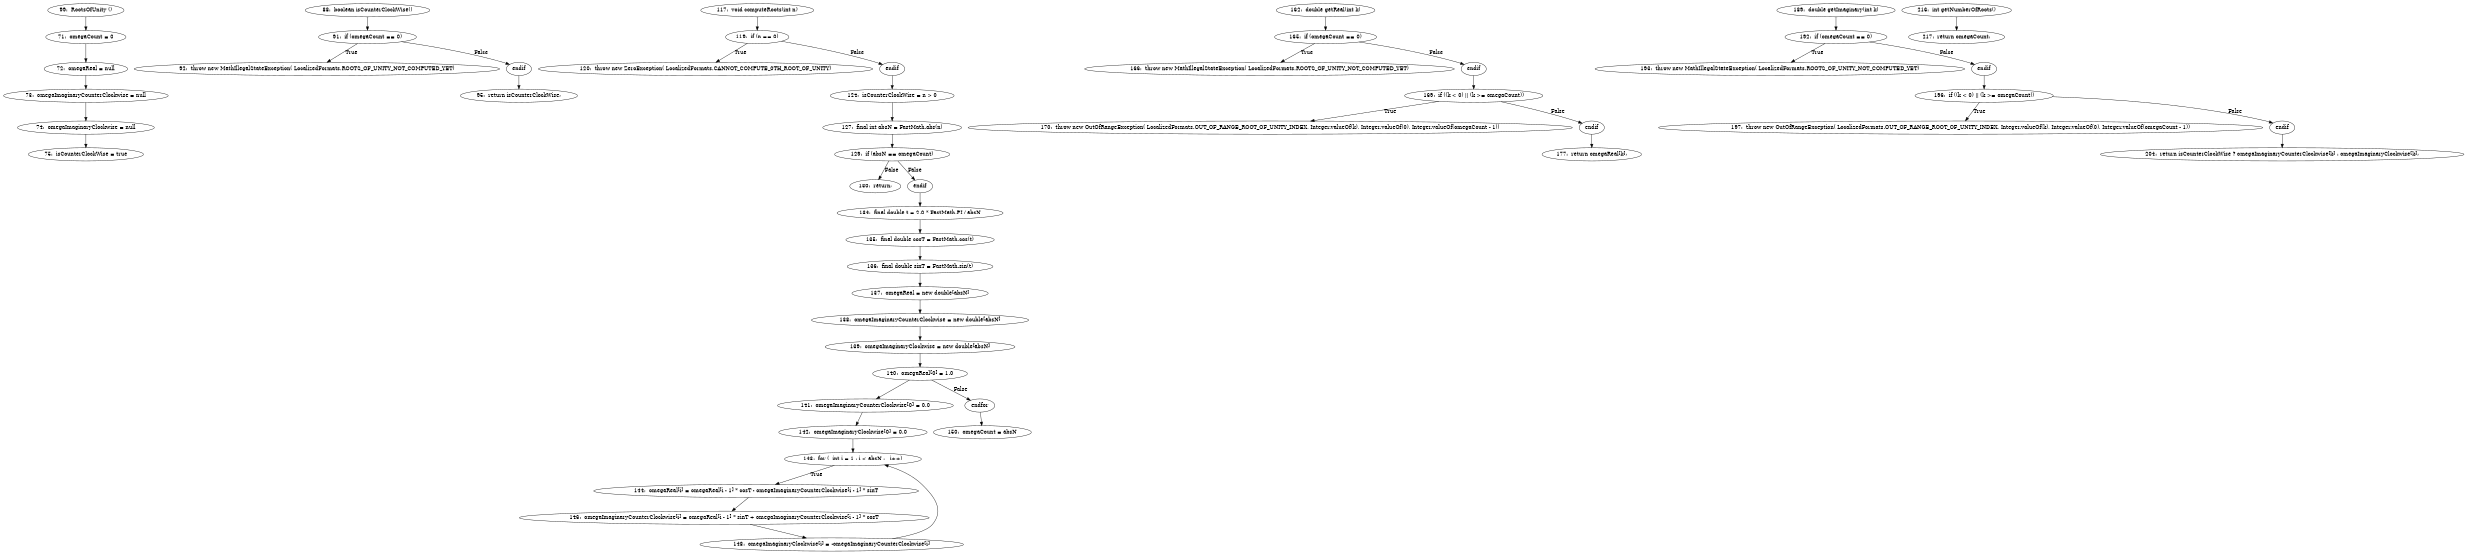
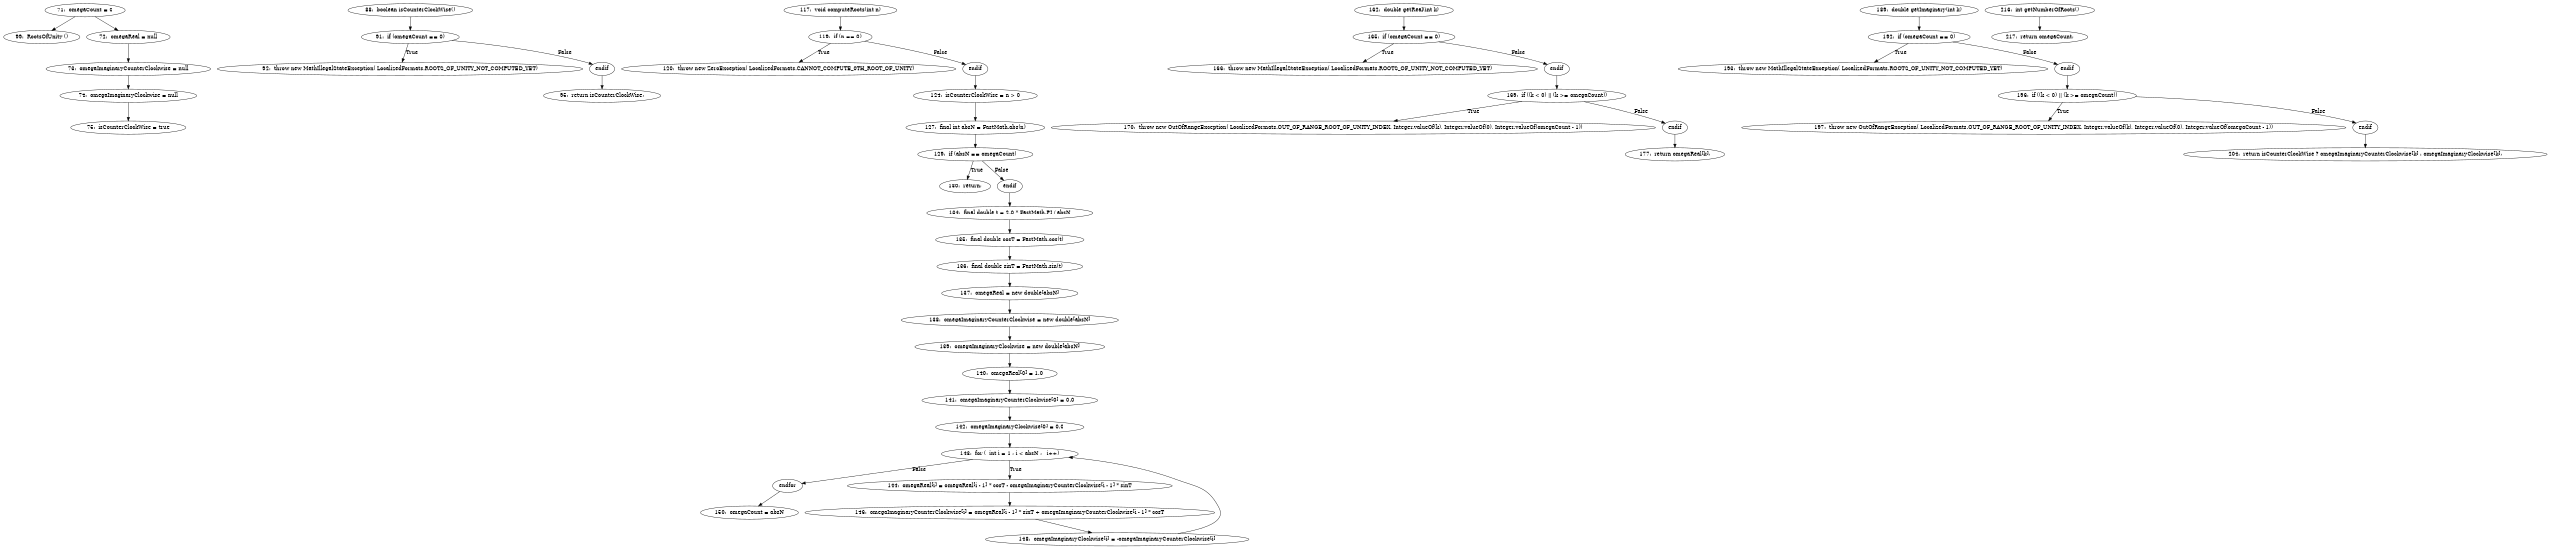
edge "99:  RootsOfUnity ()" -> "71:  omegaCount = 0": reversed
edge "129:  if (absN == omegaCount)" -> "130:  return;": label "False" -> "True"
edge "140:  omegaReal[0] = 1.0" -> "endfor": now "143:  for (  int i = 1 ; i < absN ;   i++)" -> "endfor"
